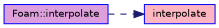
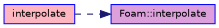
edge "Foam::interpolate" -> "interpolate": reversed
